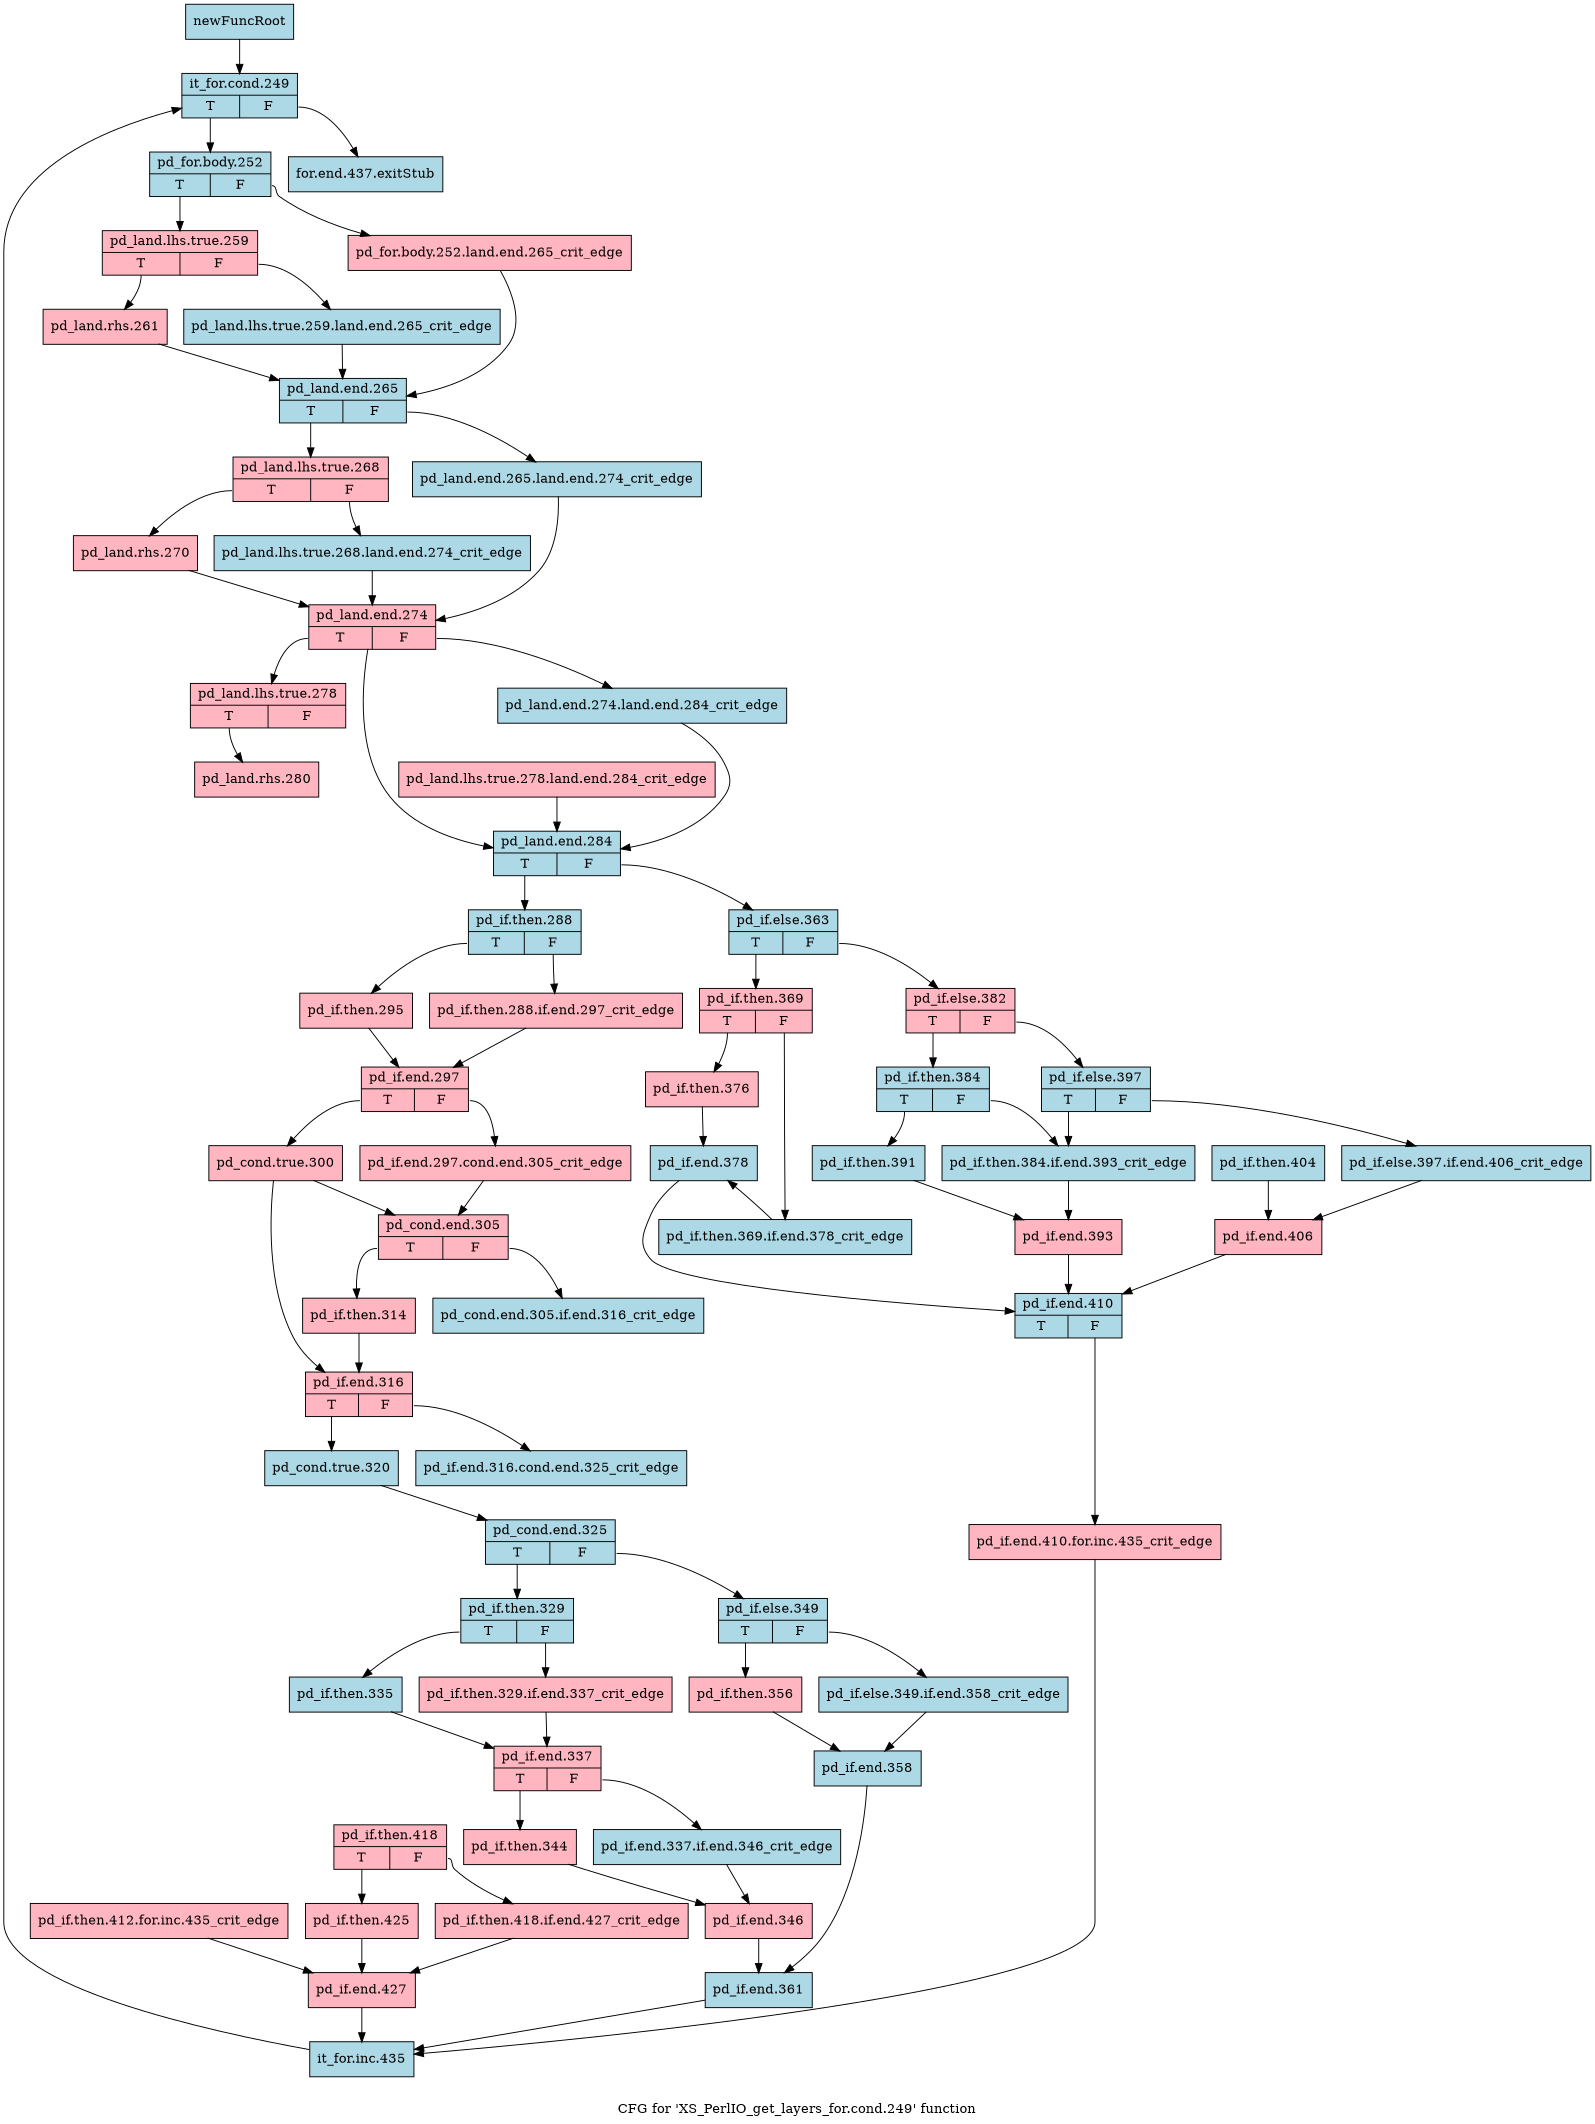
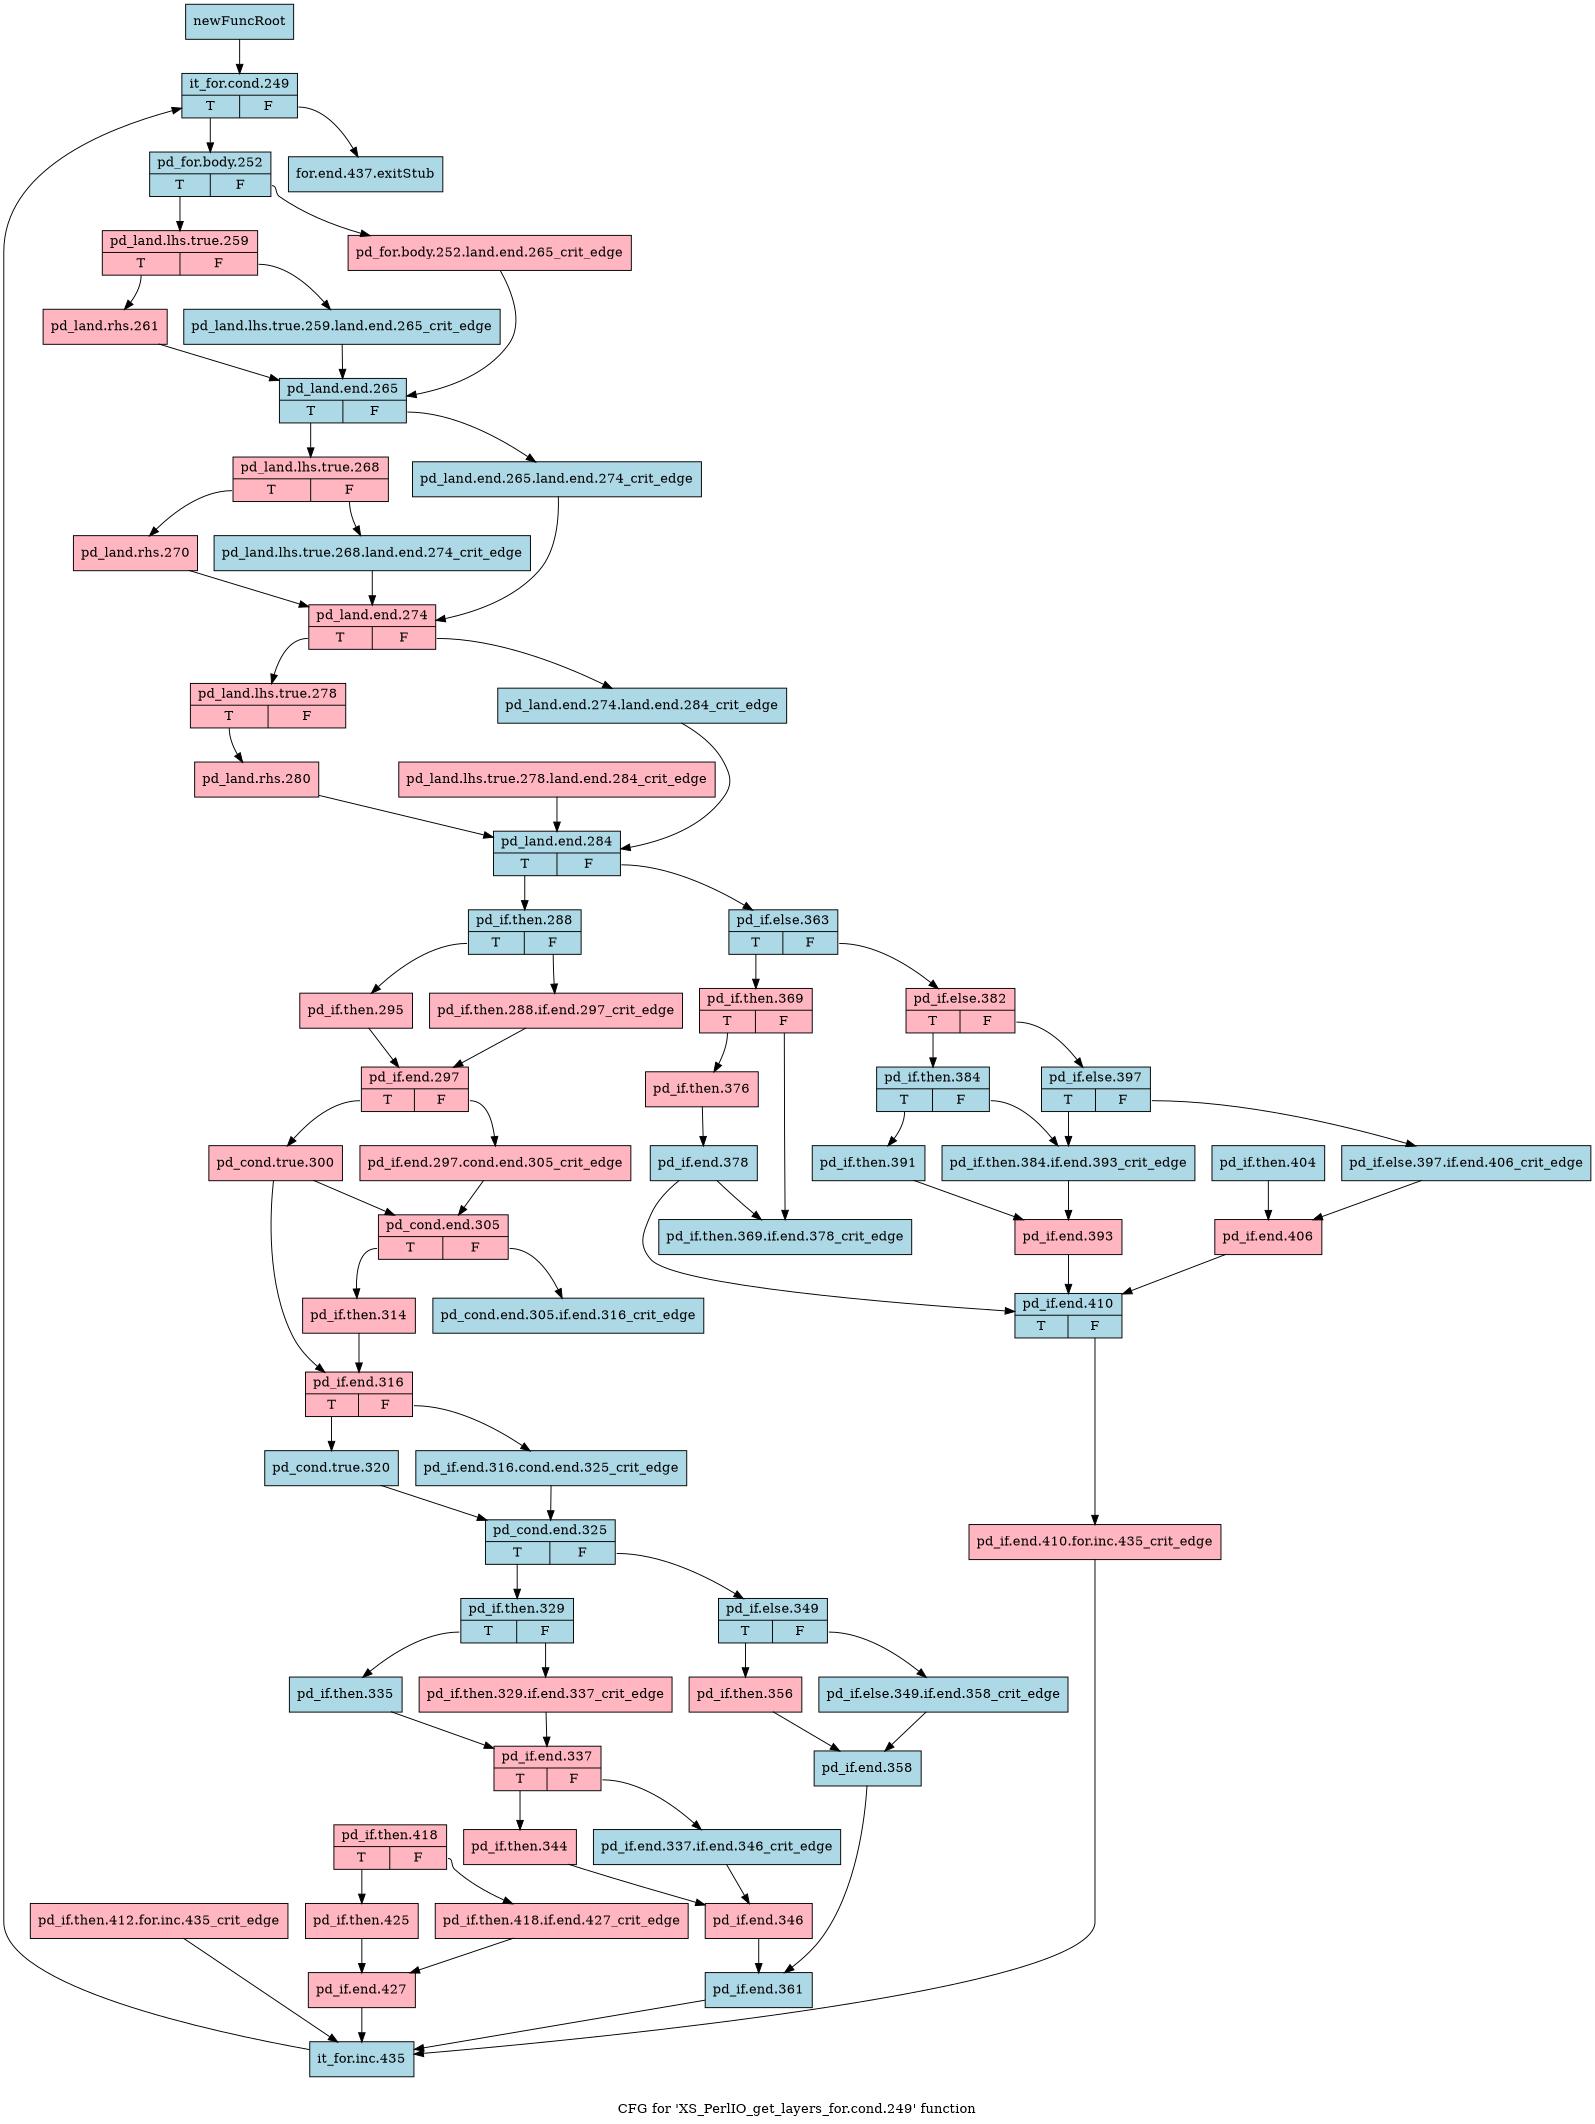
edge "pd_land.end.274" -> "pd_land.end.284": now "pd_land.rhs.280" -> "pd_land.end.284"
edge "pd_if.then.369.if.end.378_crit_edge" -> "pd_if.end.378": reversed
edge "pd_if.end.316.cond.end.325_crit_edge" -> "pd_cond.end.325": added
edge "pd_if.then.412.for.inc.435_crit_edge" -> "pd_if.end.427": now "pd_if.then.412.for.inc.435_crit_edge" -> "it_for.inc.435"
